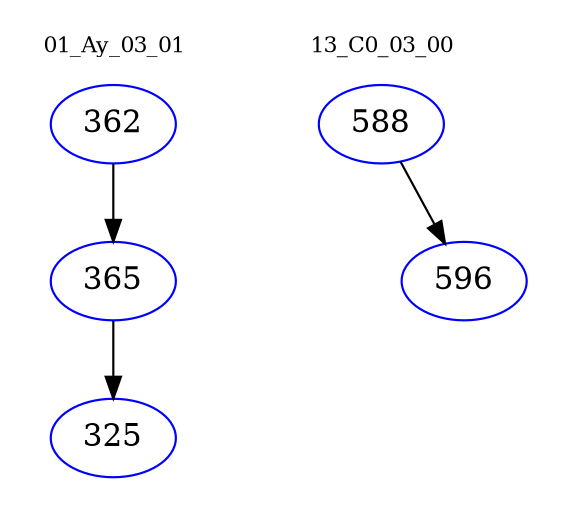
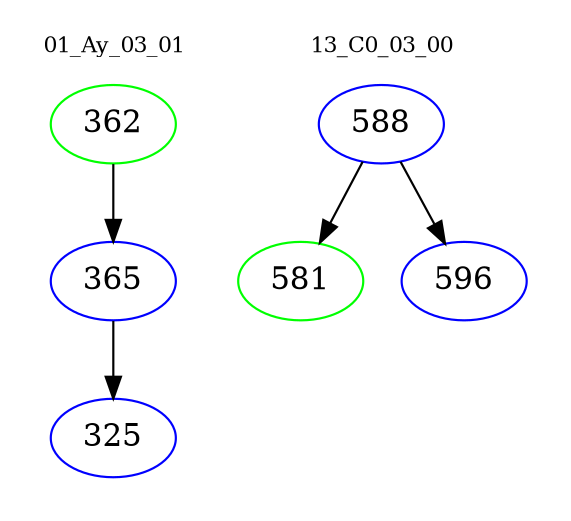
node "362": color blue -> green
node "581": added
